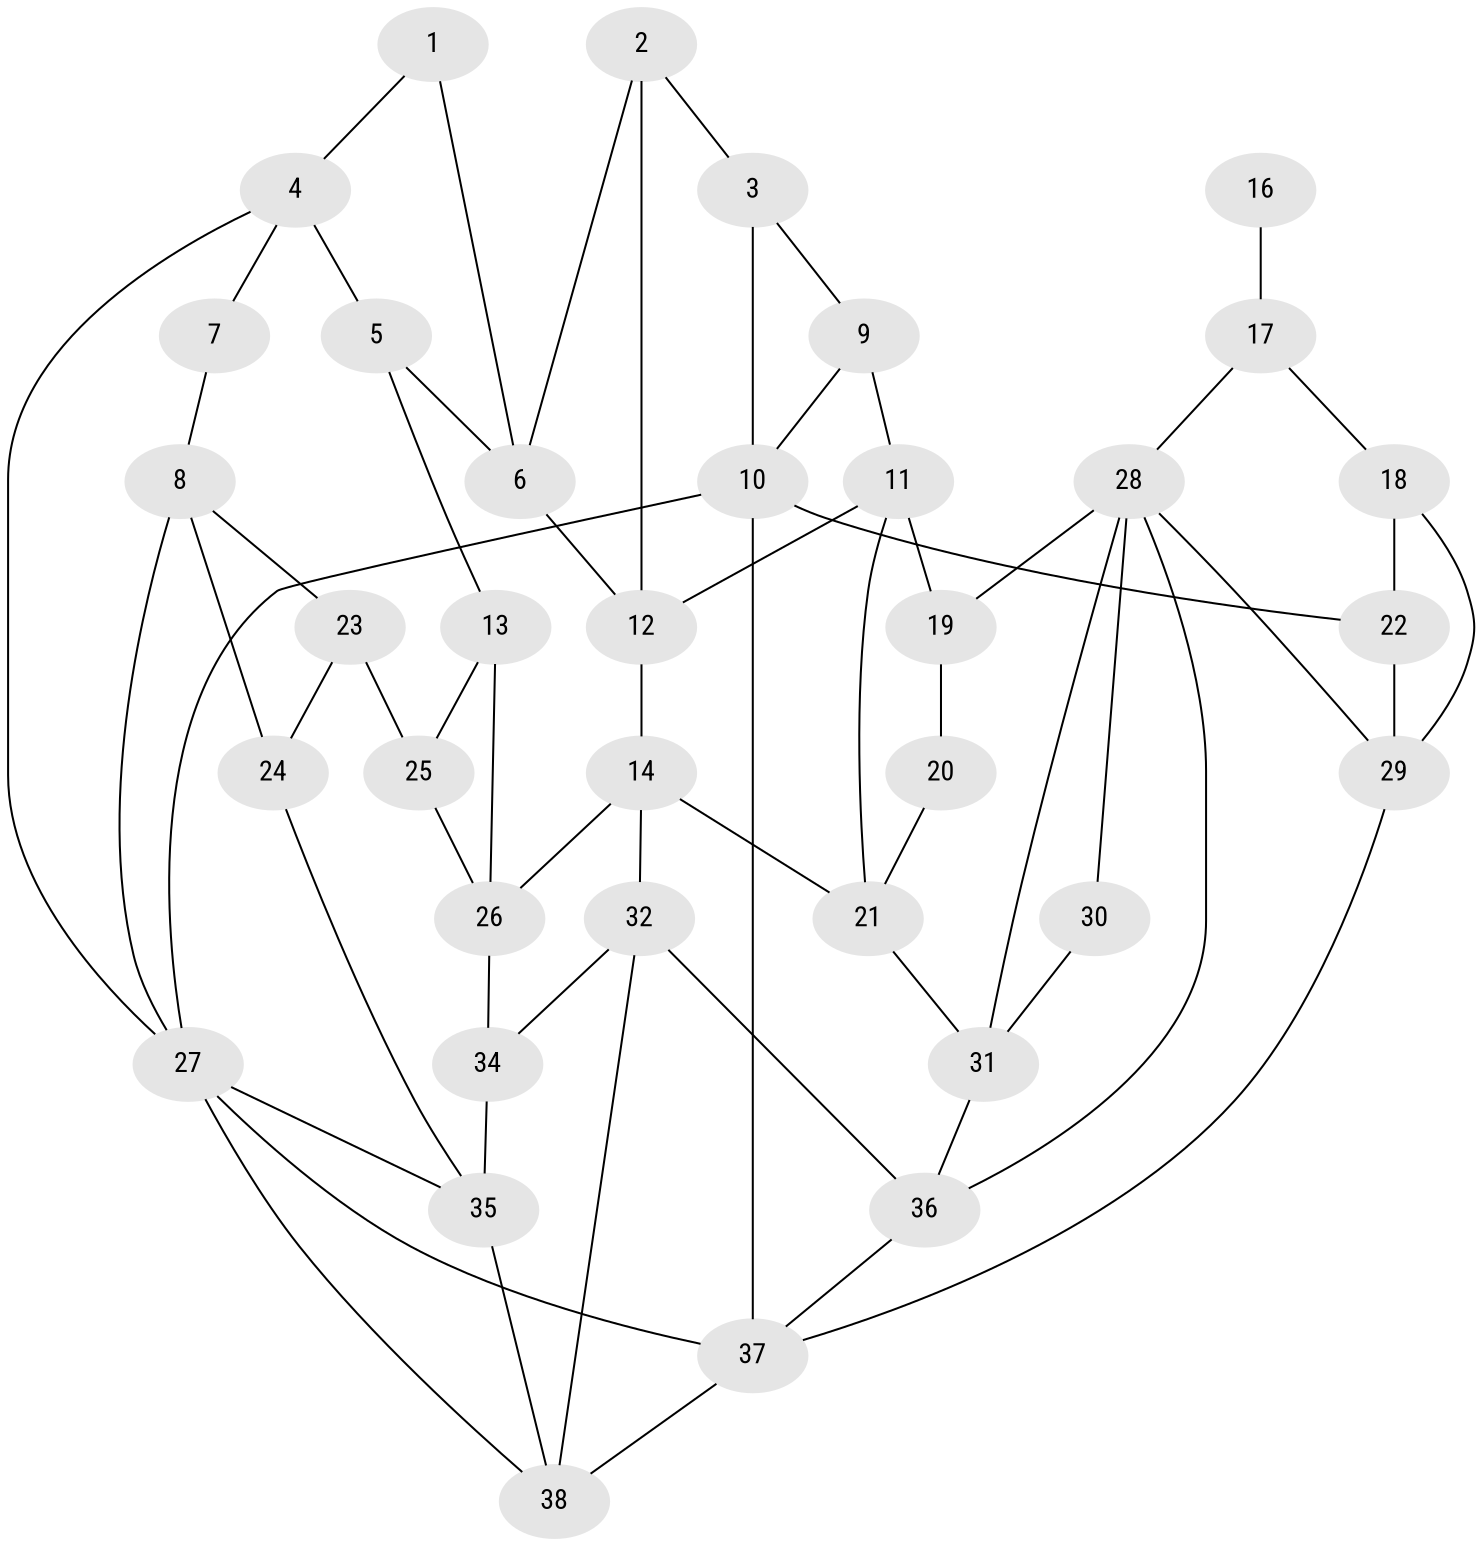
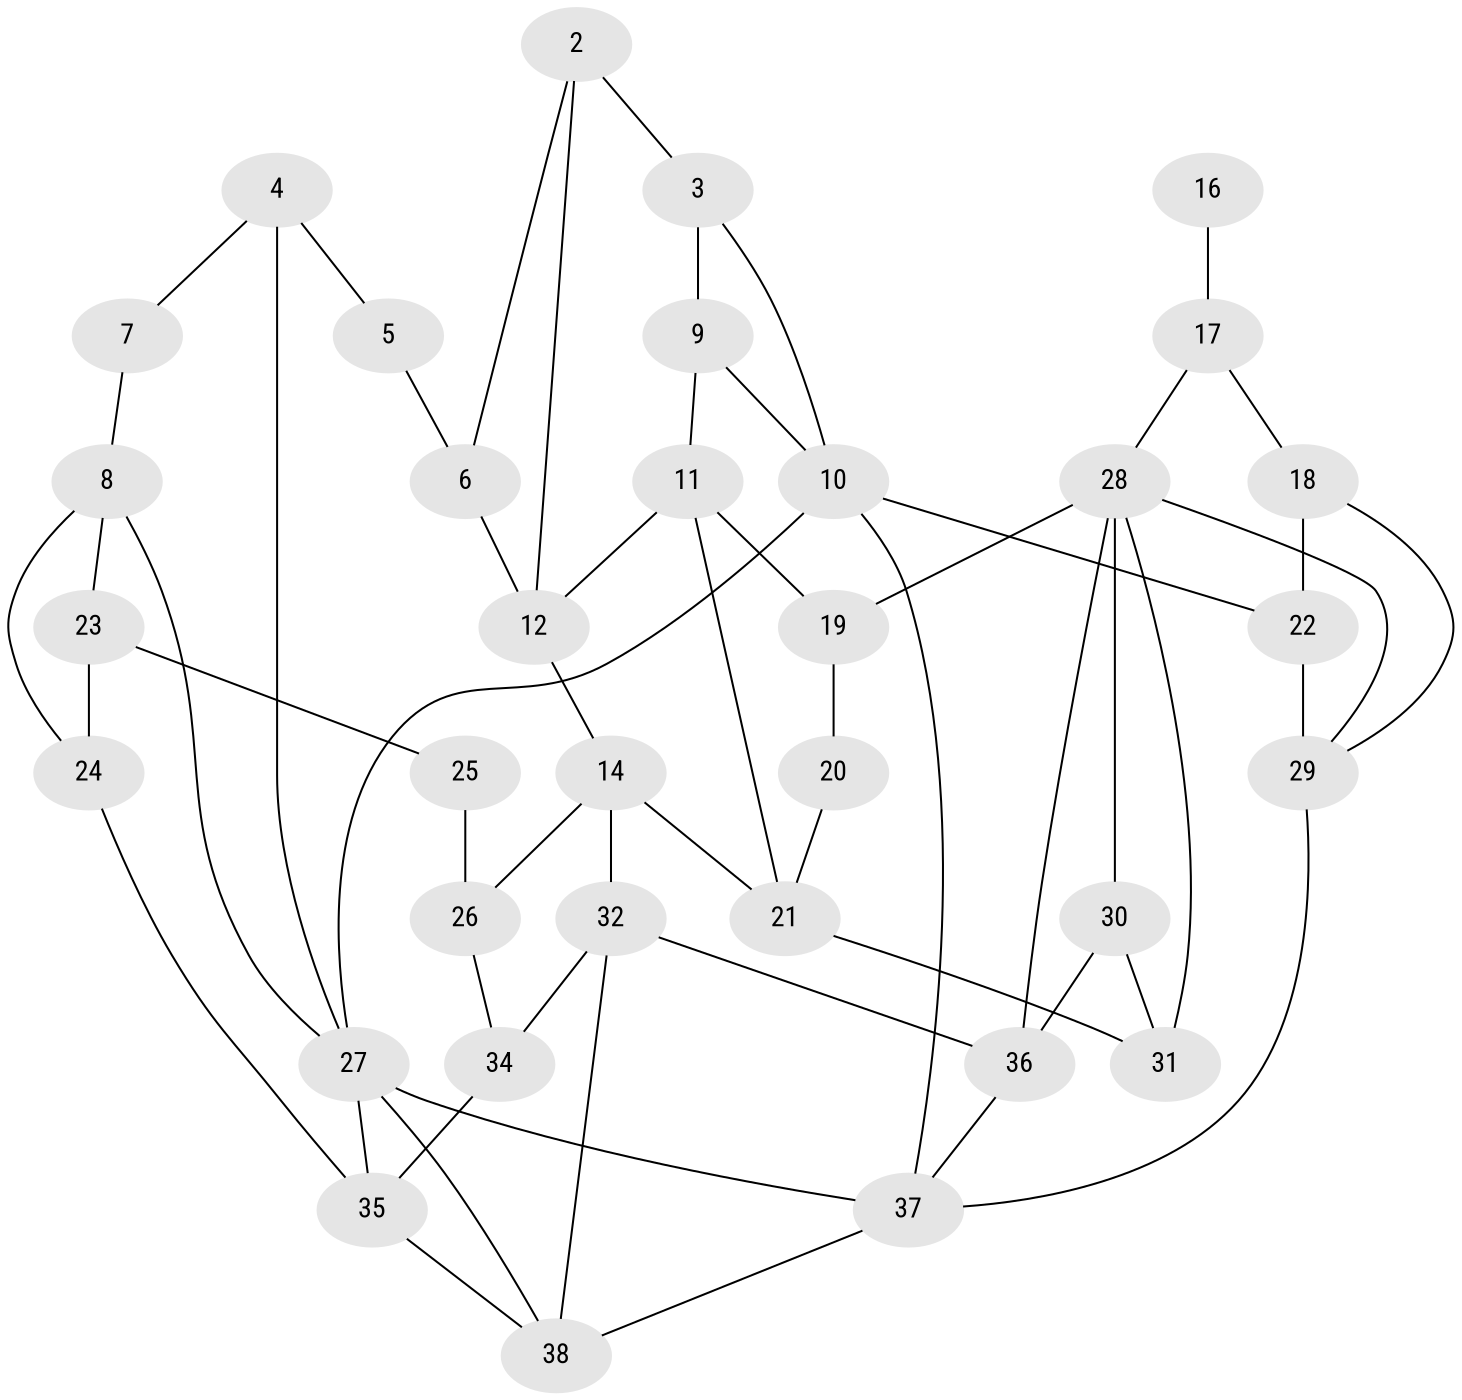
node "1": removed
node "13": removed
edge "31" -- "36": now "30" -- "36"
